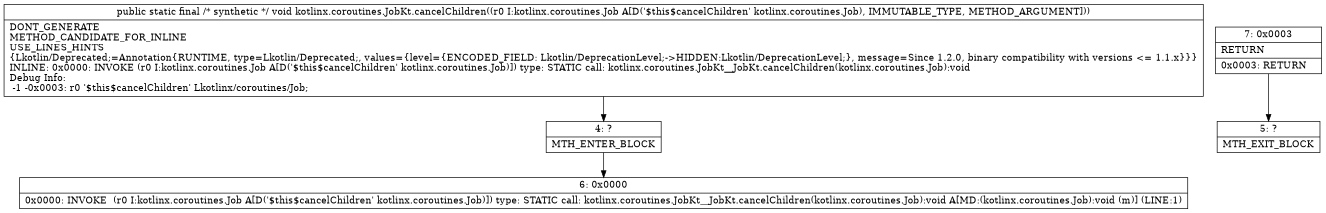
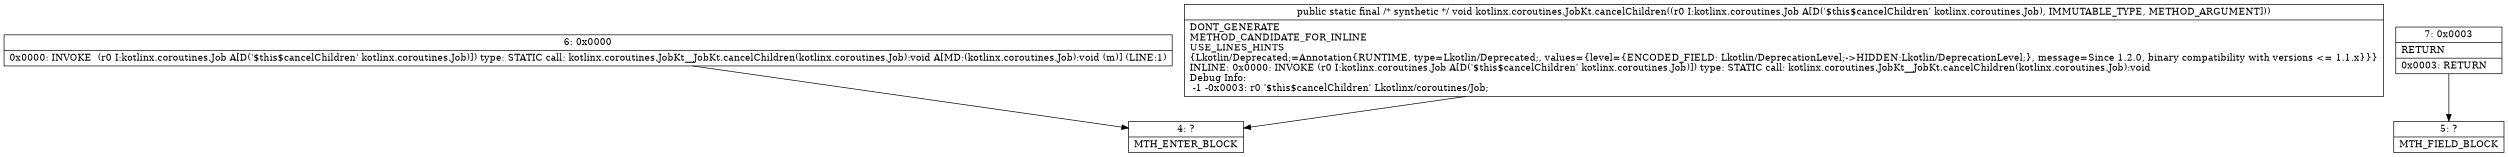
node "5: ?": text "MTH_EXIT_BLOCK" -> "MTH_FIELD_BLOCK"
edge "4: ?" -> "6: 0x0000": reversed
